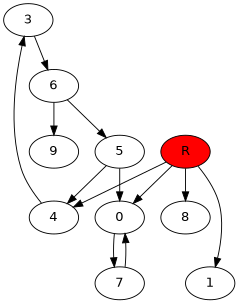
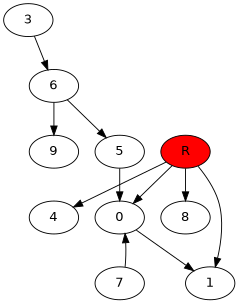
edge "4" -> "3": removed
edge "5" -> "4": removed
edge "0" -> "7": now "0" -> "1"
